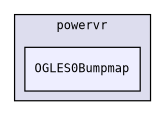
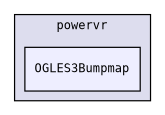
node "OGLES0Bumpmap": label "OGLES0Bumpmap" -> "OGLES3Bumpmap"
